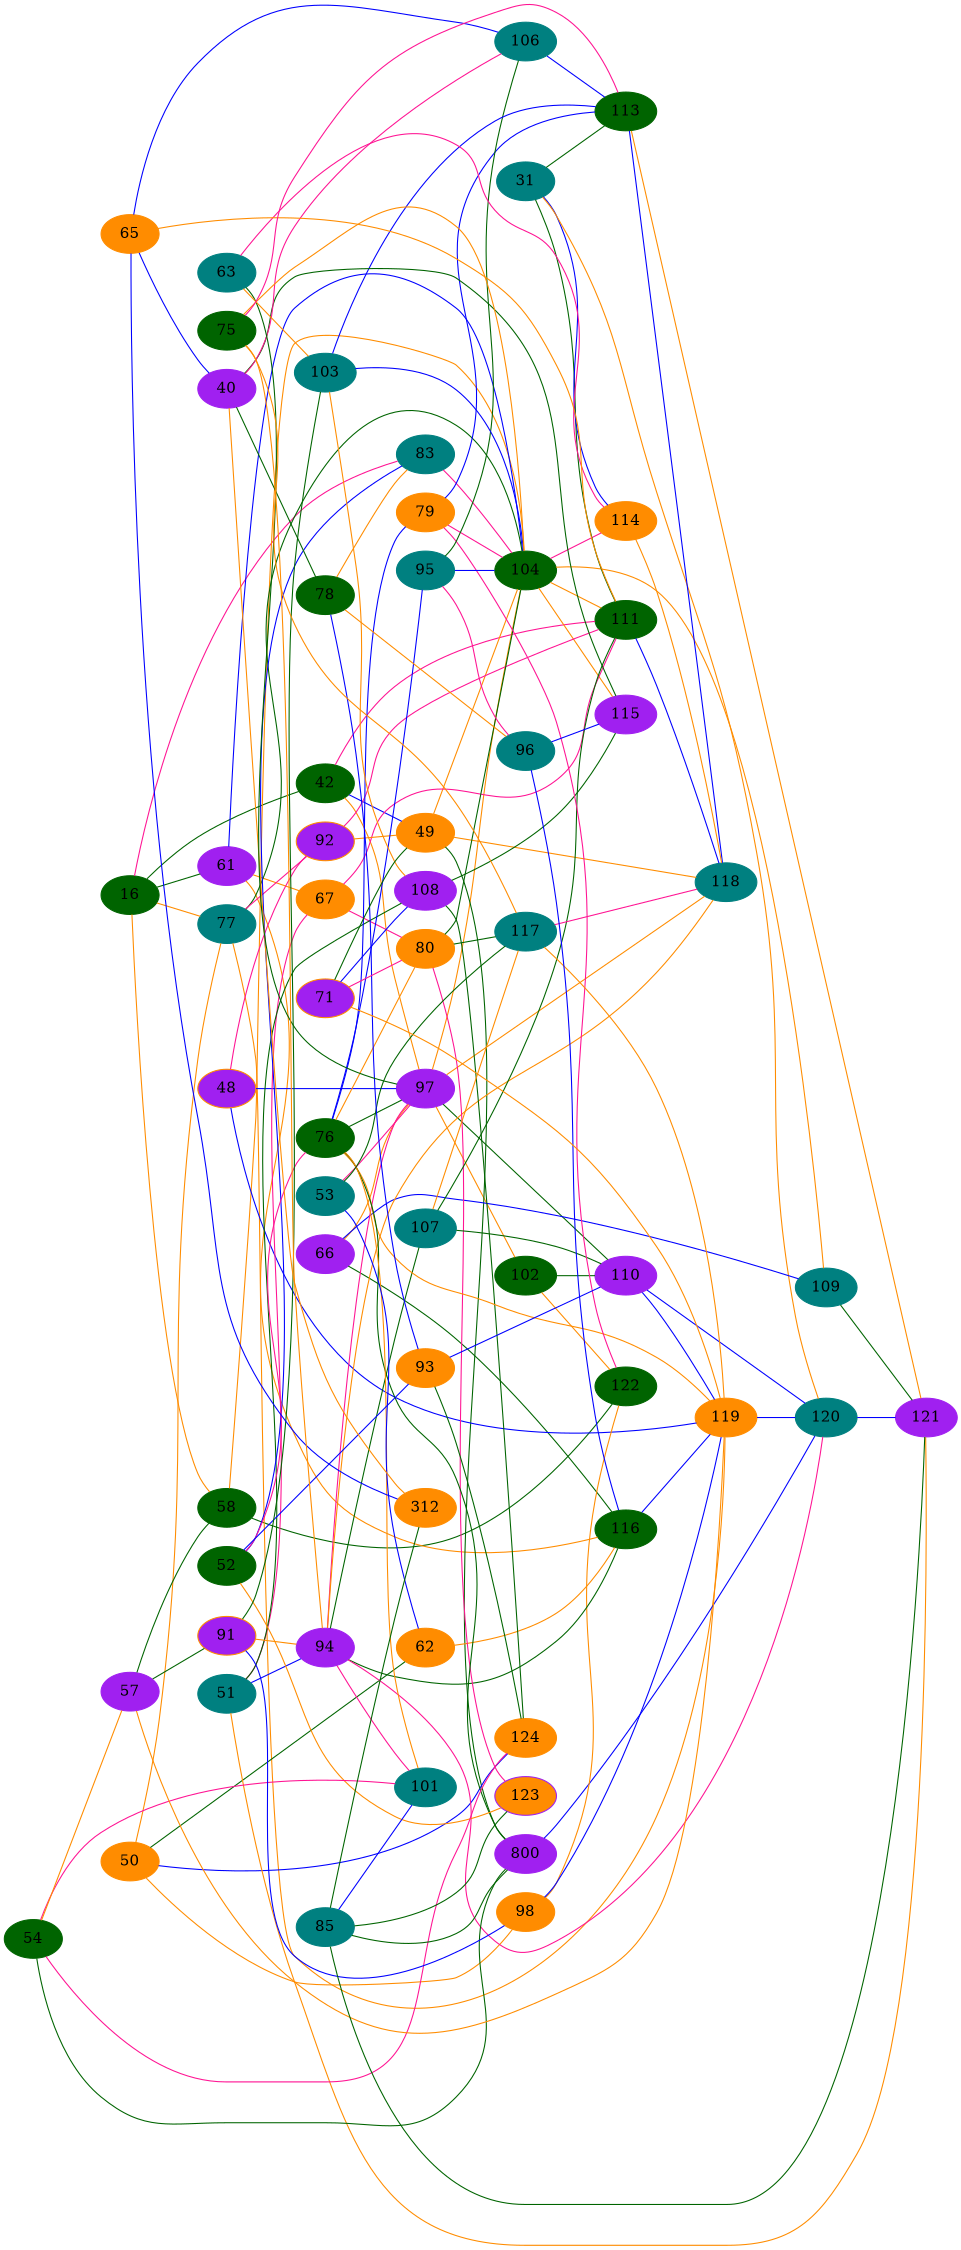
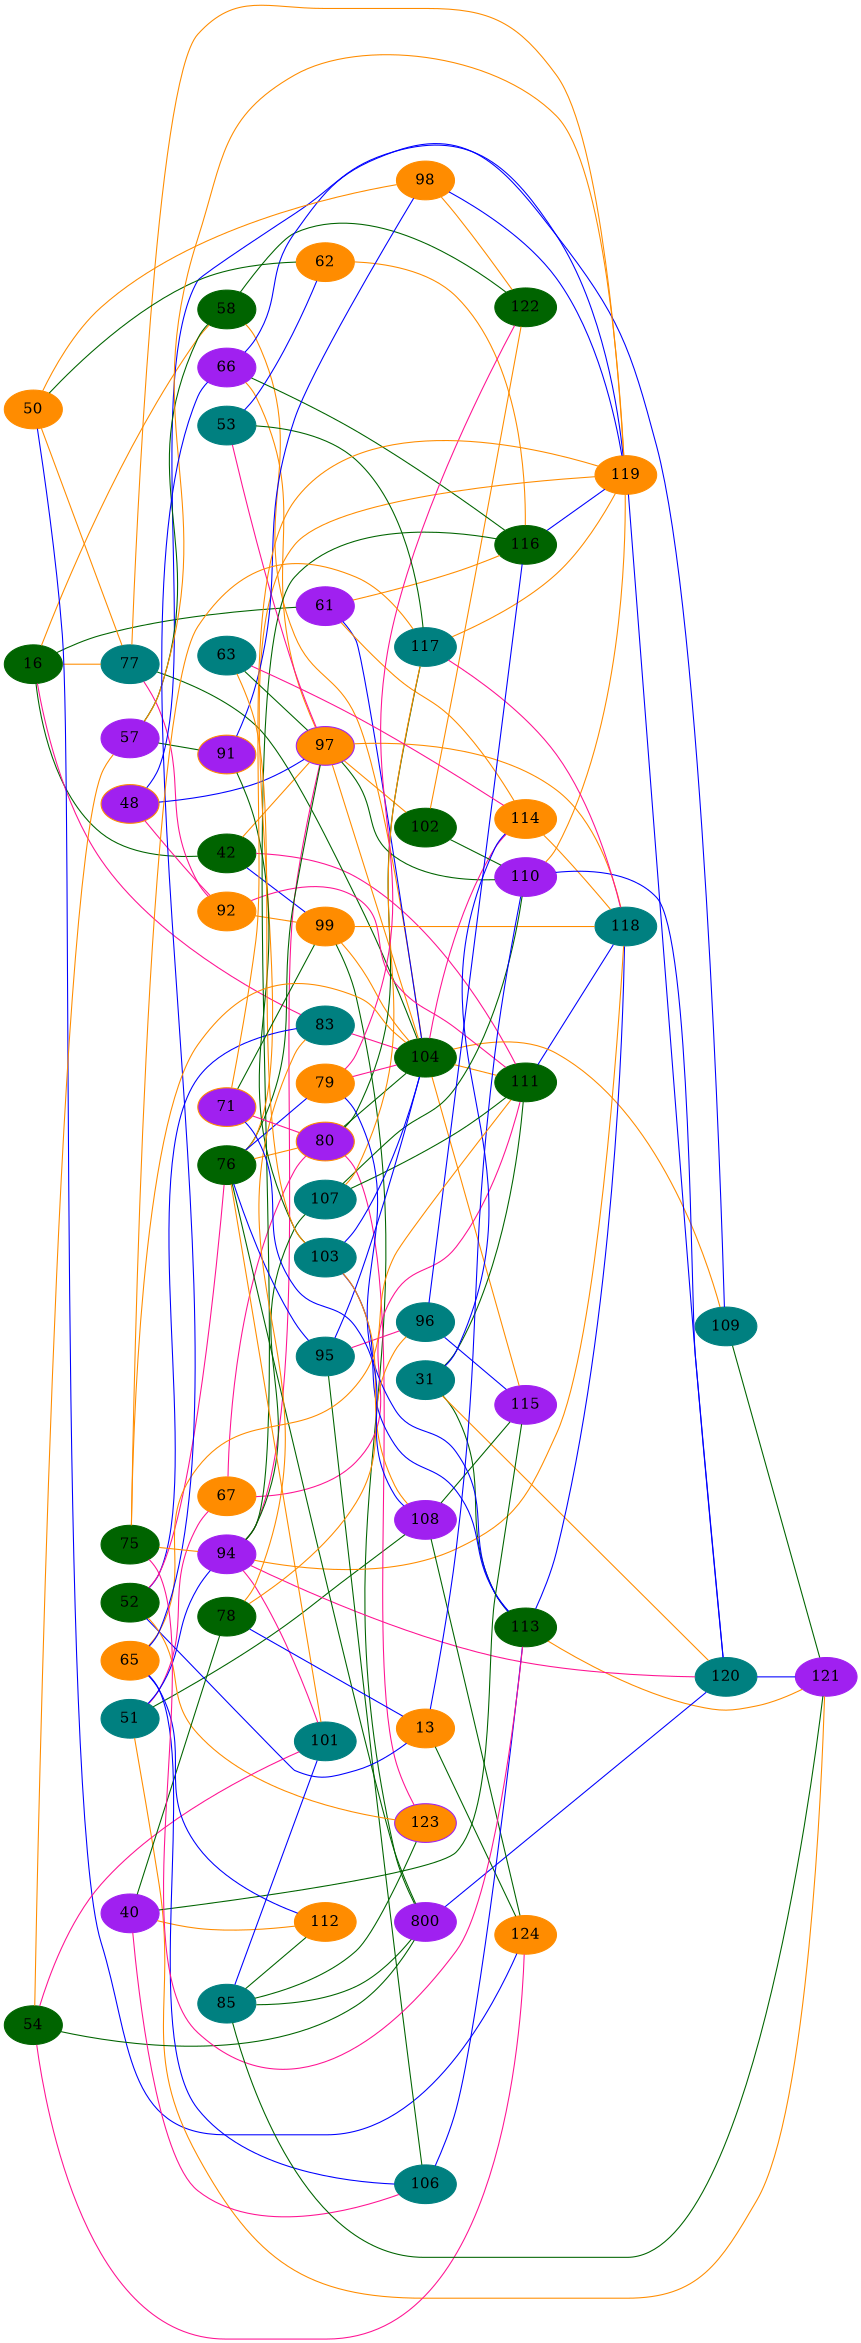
edge "65" -- "40": now "65" -- "66"
node "49": label "49" -> "99"
node "92": fillcolor purple -> darkorange
edge "61" -- "67": now "61" -- "114"
node "80": fillcolor darkorange -> purple
node "97": fillcolor purple -> darkorange
edge "110" -- "119": color blue -> darkorange
node "93": label "93" -> "13"
node "312": label "312" -> "112"
edge "91" -- "94": removed
